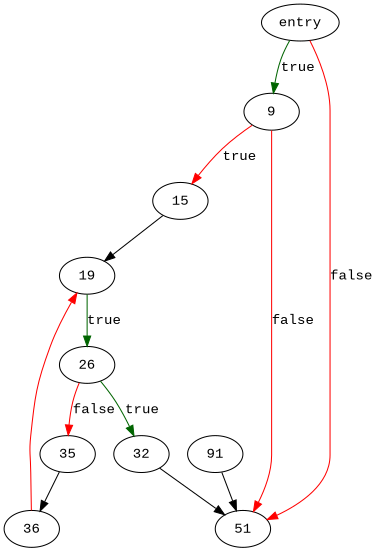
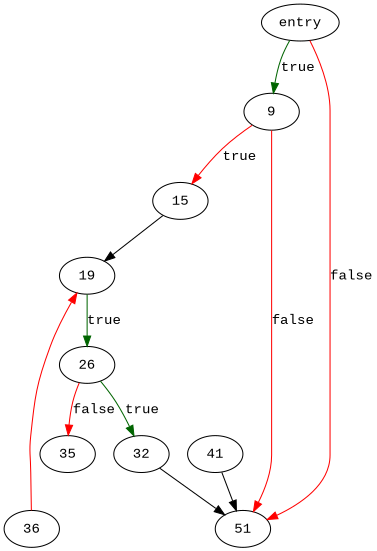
node "91": label "91" -> "41"
edge "35" -> "36": removed
